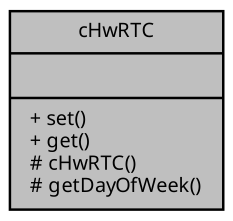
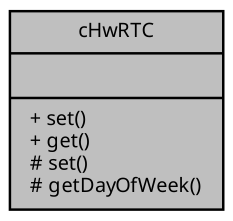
node "cHwRTC": text "# cHwRTC()" -> "# set()"
